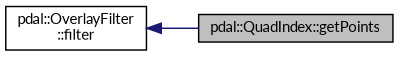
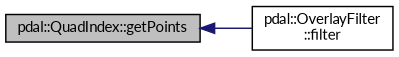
edge "pdal::QuadIndex::getPoints" -> "pdal::OverlayFilter ::filter": reversed
